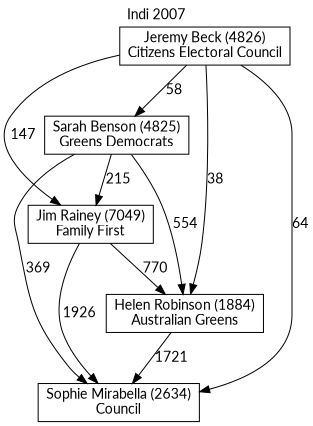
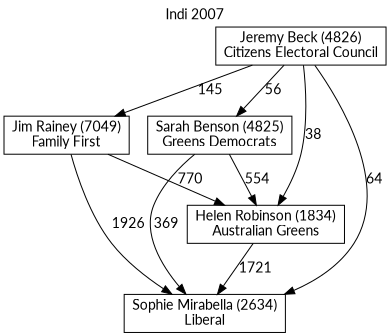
edge "Jeremy Beck (4826) Citizens Electoral Council" -> "Sarah Benson (4825) Greens Democrats": label "58" -> "56"
edge "Jeremy Beck (4826) Citizens Electoral Council" -> "Jim Rainey (7049) Family First": label "147" -> "145"
edge "Sarah Benson (4825) Greens Democrats" -> "Jim Rainey (7049) Family First": removed, label "215"
node "Helen Robinson (1884) Australian Greens": label "Helen Robinson (1884) Australian Greens" -> "Helen Robinson (1834) Australian Greens"
node "Sophie Mirabella (2634) Council": label "Sophie Mirabella (2634) Council" -> "Sophie Mirabella (2634) Liberal"
